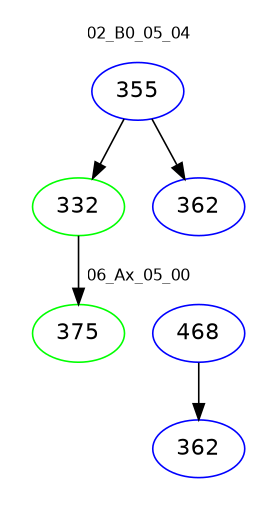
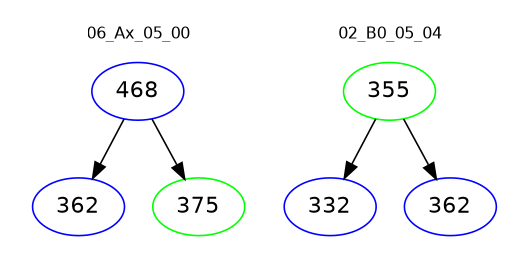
node "355": color blue -> green
node "332": color green -> blue
edge "332" -> "375": now "468" -> "375"
